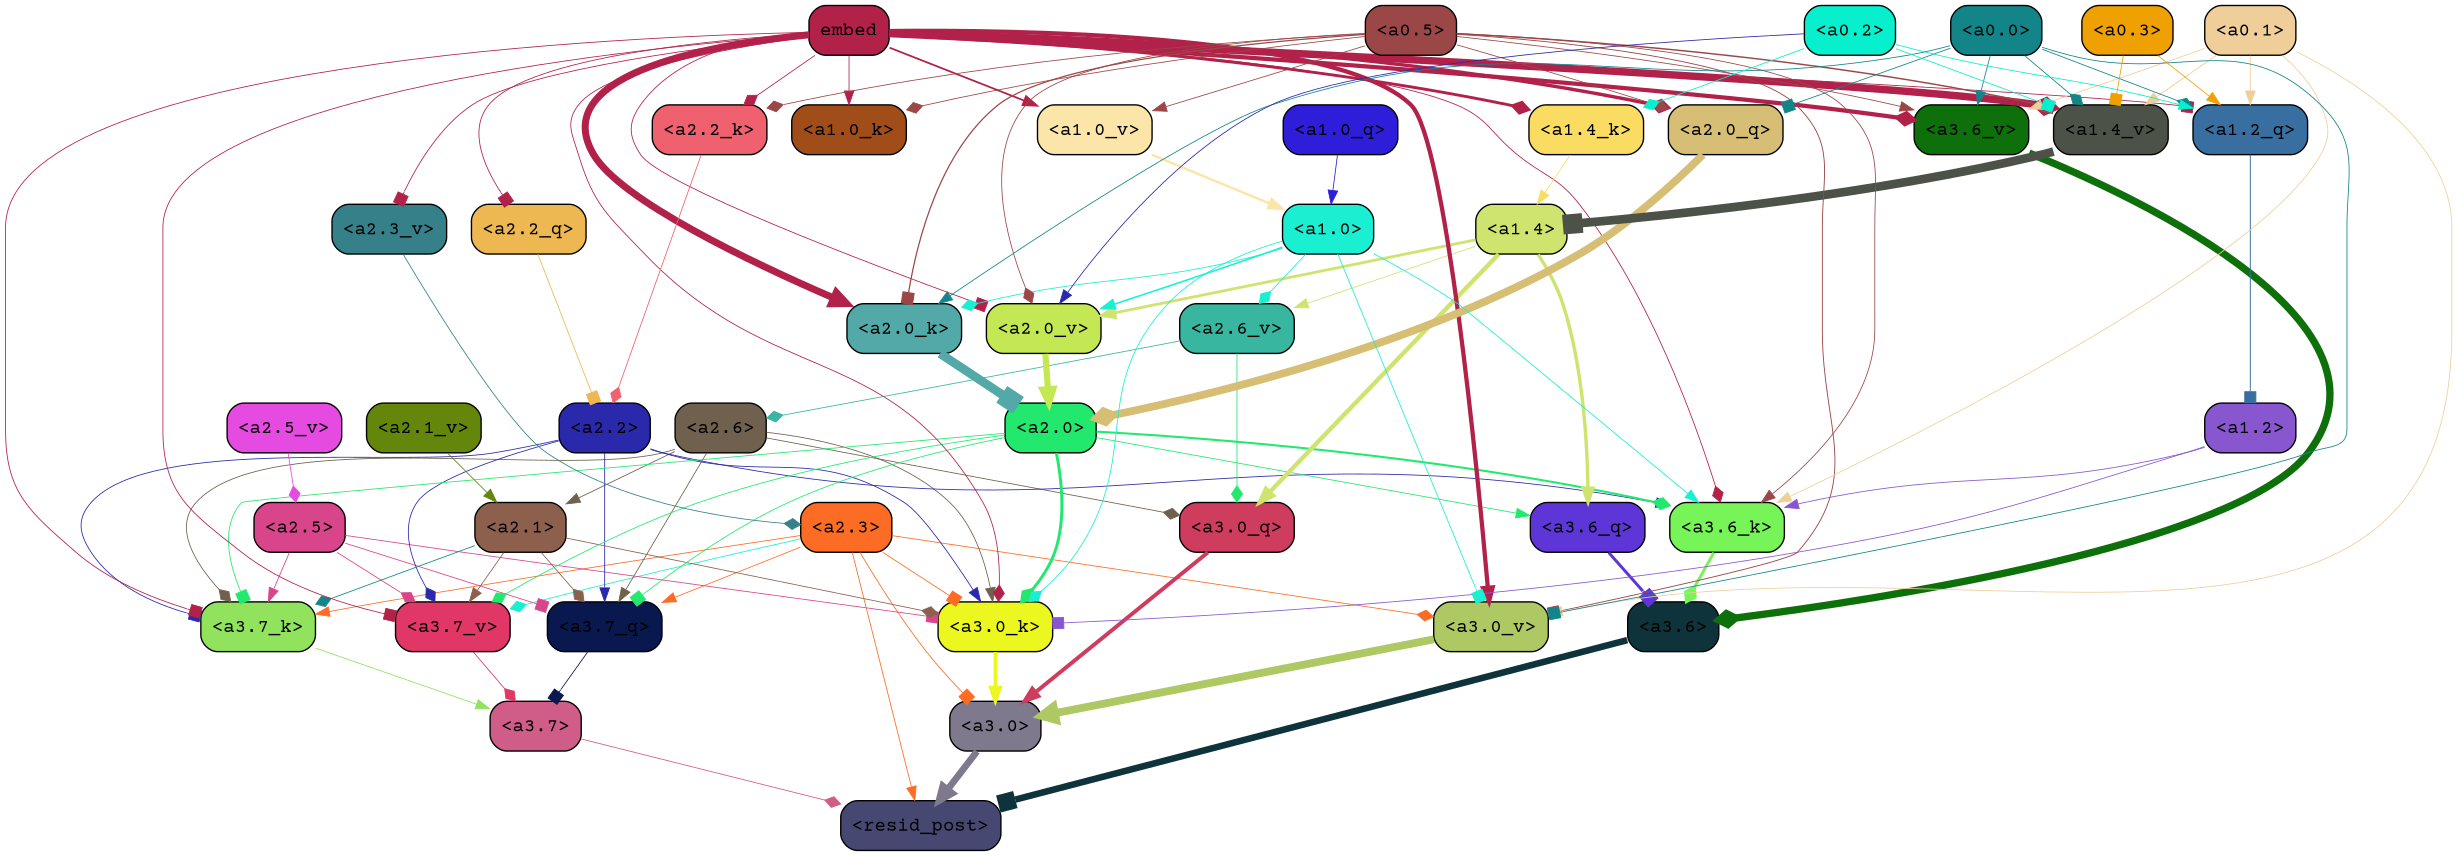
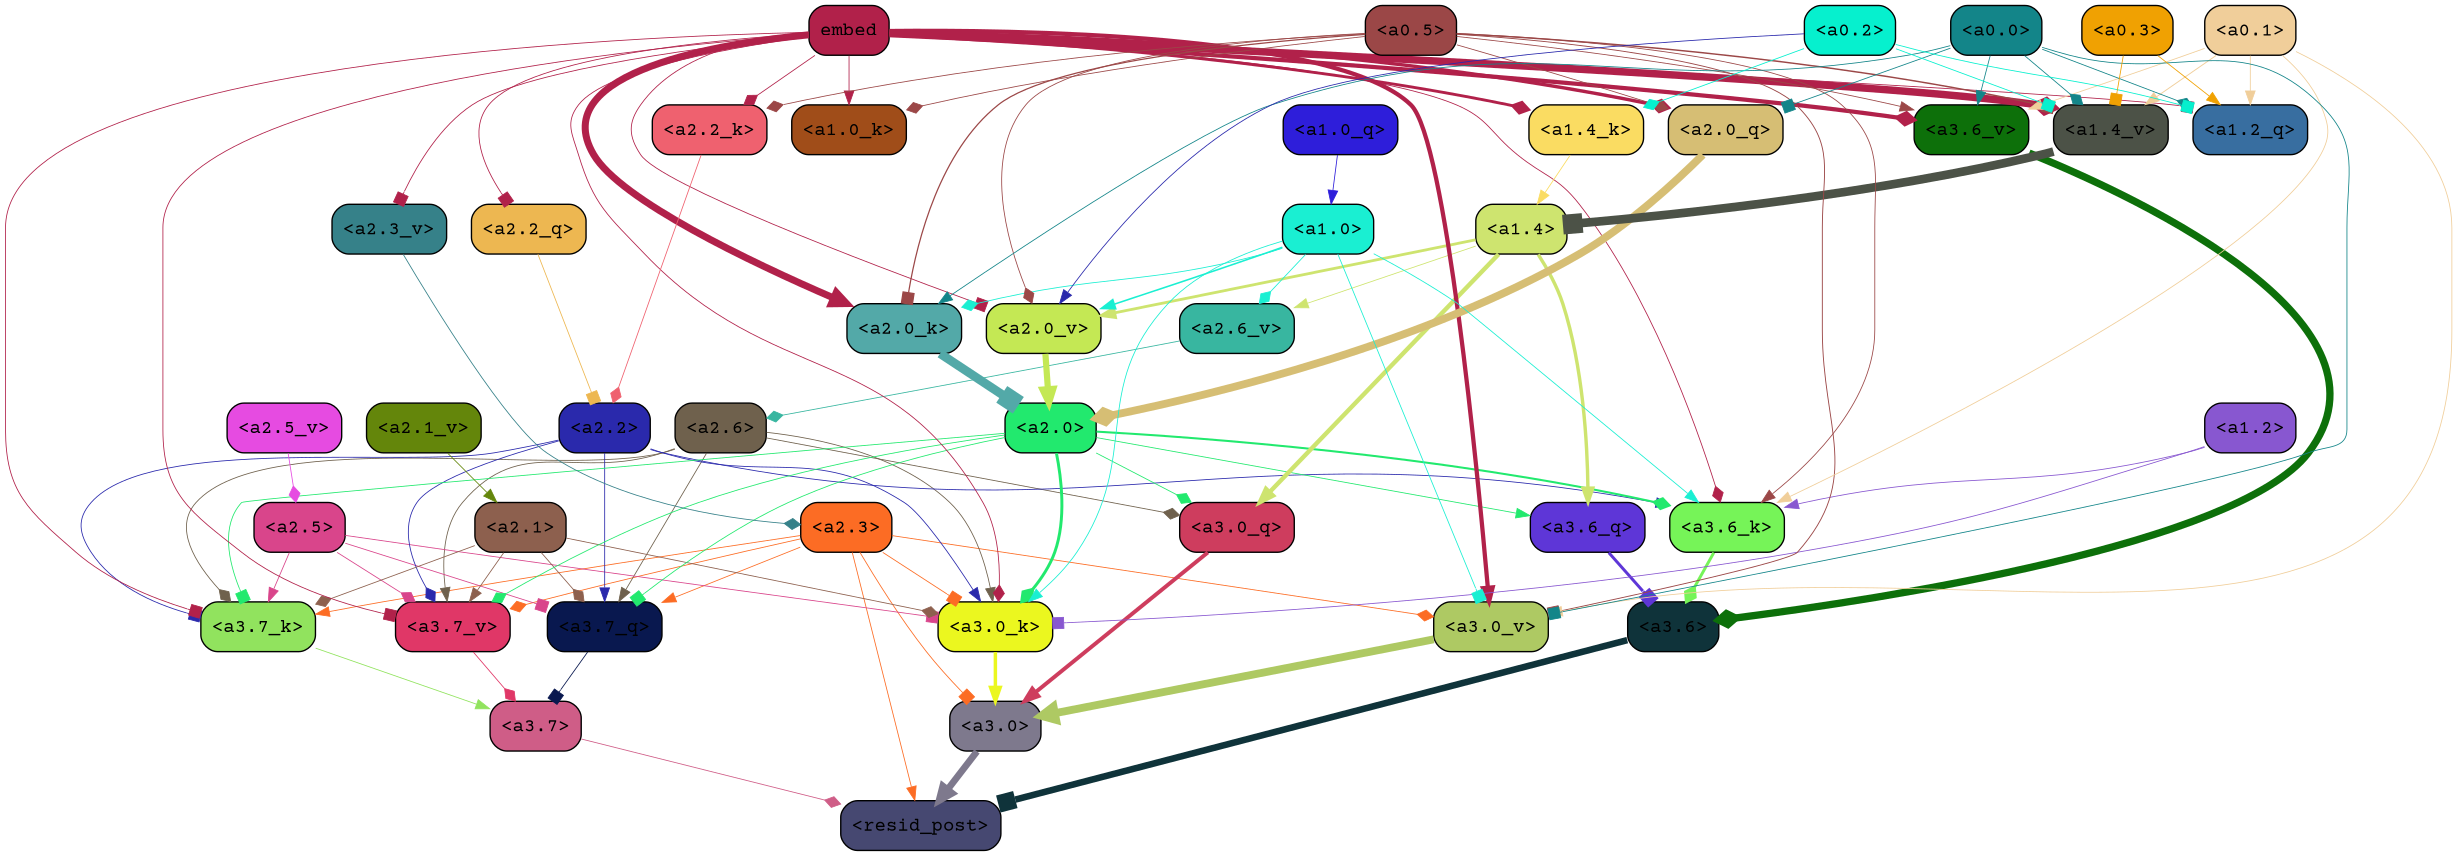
edge "<a0.2>" -> "<a1.2_q>": arrowhead normal -> box
node "<a1.0_v>": removed
edge "<a1.2_q>" -> "<a1.2>": removed
edge "<a1.0>" -> "<a3.0_k>": arrowhead diamond -> normal
edge "<a2.6_v>" -> "<a3.0_q>": now "<a2.0>" -> "<a3.0_q>"
edge "<a2.6>" -> "<a2.1>": now "<a2.6>" -> "<a3.7_v>"
edge "<a2.1>" -> "<a3.7_k>": color #138589 -> #8d604e
edge "<a2.3>" -> "<a3.7_v>": color #1aefd2 -> #fc6c24
